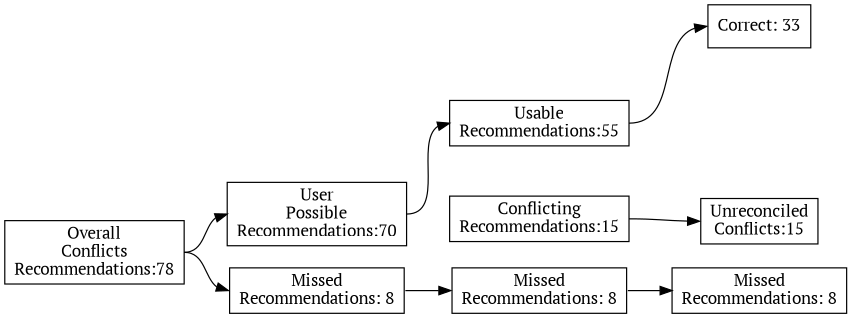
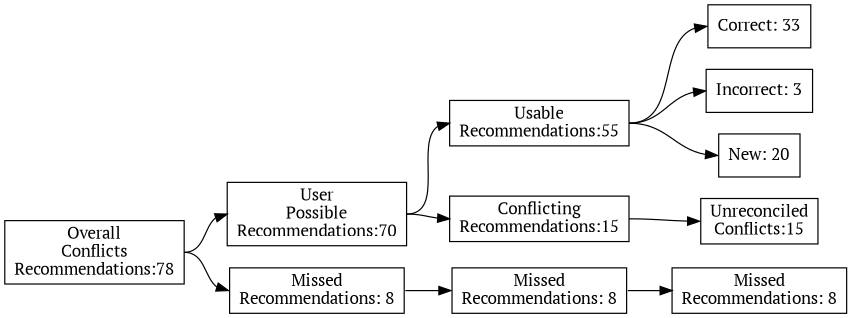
node "Incorrect: 3": added
node "New: 20": added
edge "User Possible Recommendations:70" -> "Conflicting Recommendations:15": added
